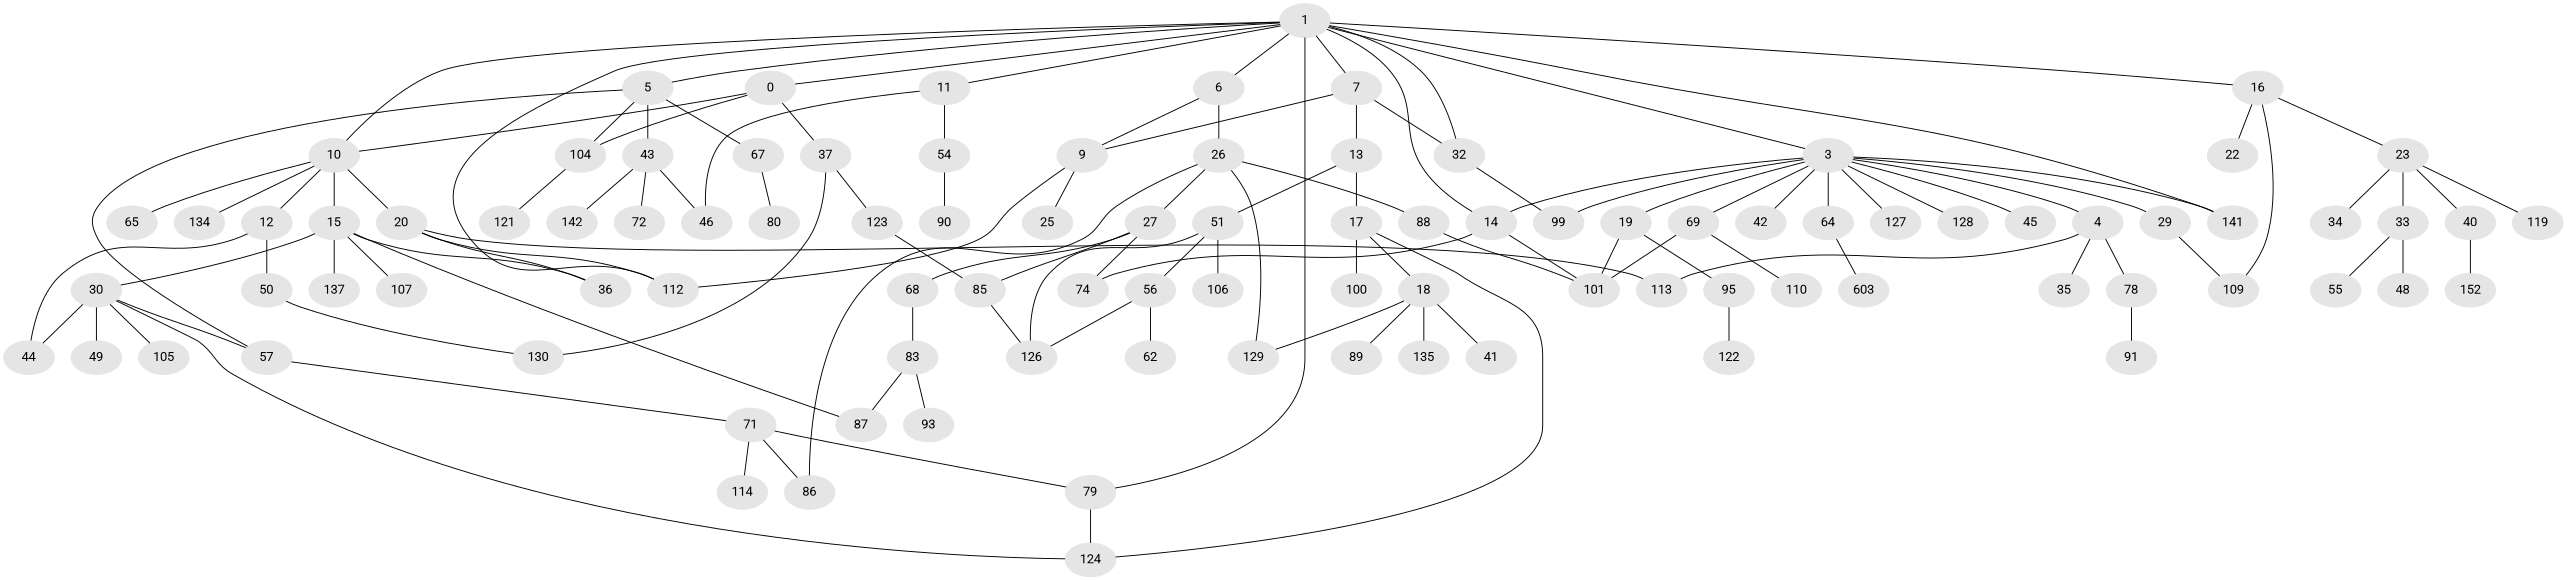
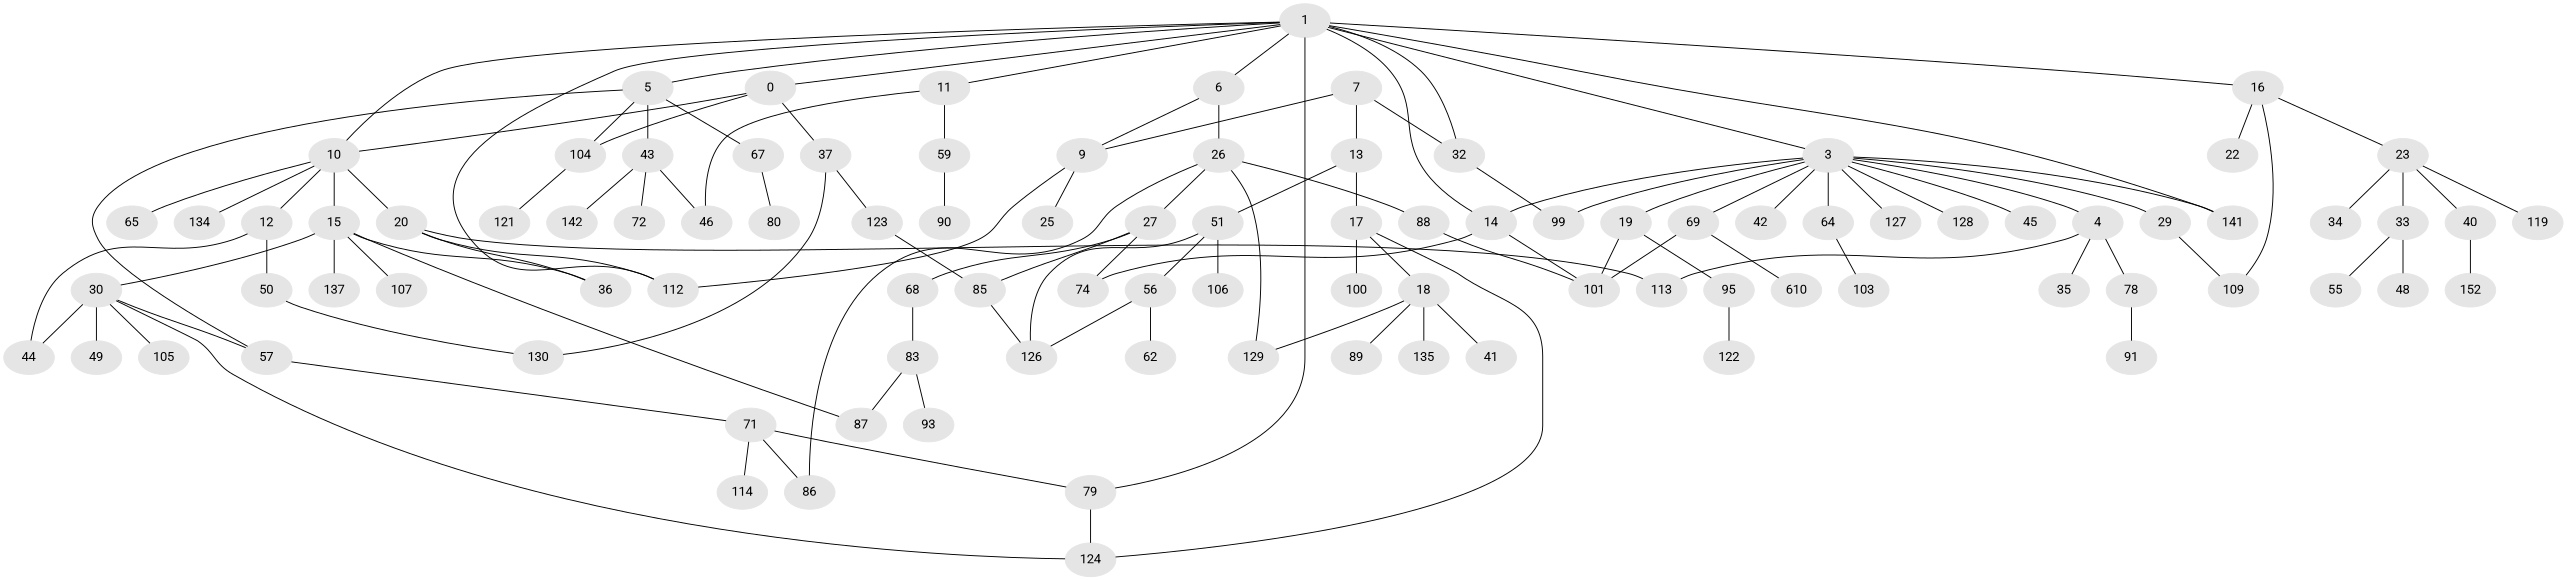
edge "1" -- "7": removed
node "54": label "54" -> "59"
node "110": label "110" -> "610"
node "603": label "603" -> "103"
